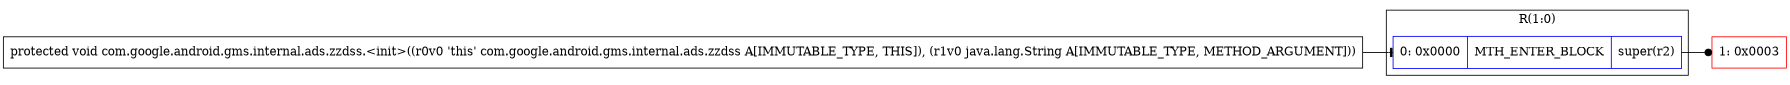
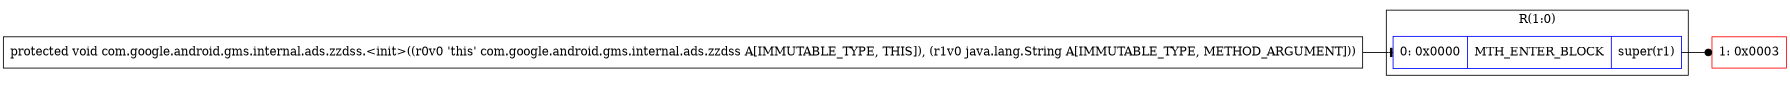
node "0: 0x0000": text "super(r2)" -> "super(r1)"
